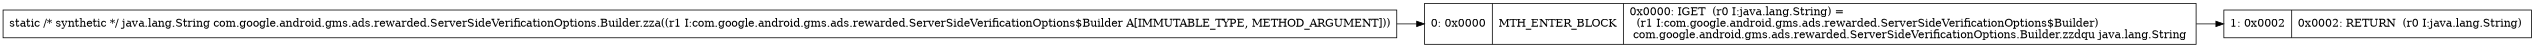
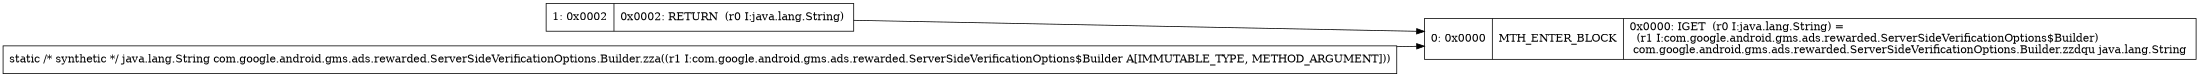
edge "0: 0x0000" -> "1: 0x0002": reversed
